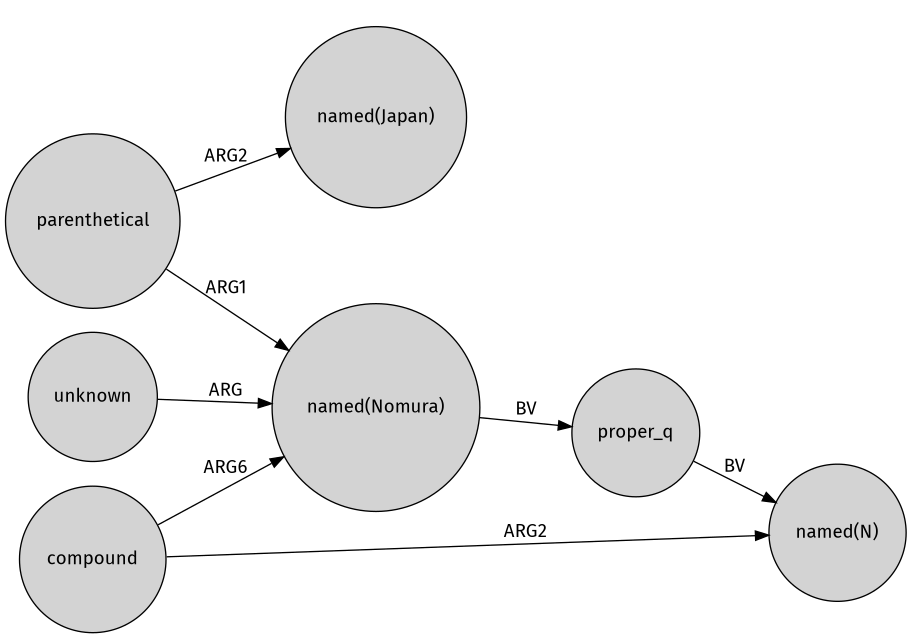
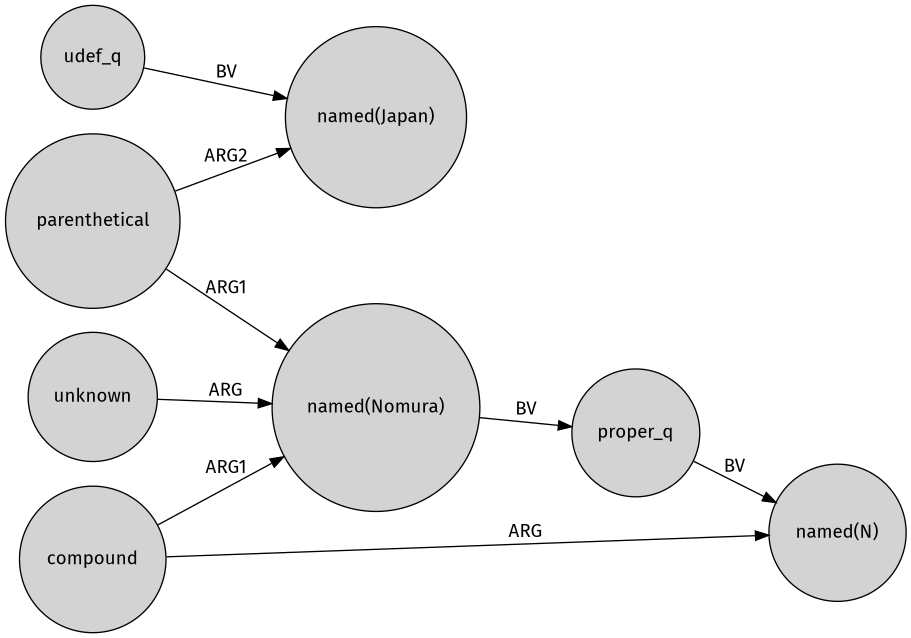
node "udef_q": added
edge "compound" -> "named(Nomura)": label "ARG6" -> "ARG1"
edge "compound" -> "named(N)": label "ARG2" -> "ARG"
